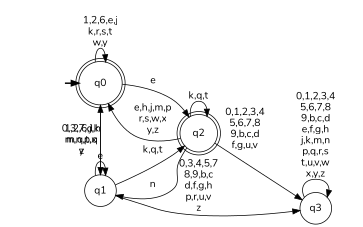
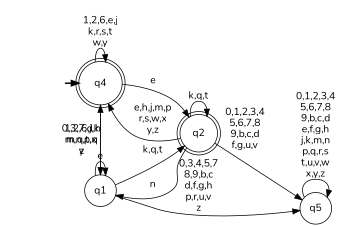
node "q0": label "q0" -> "q4"
node "q3": label "q3" -> "q5"
